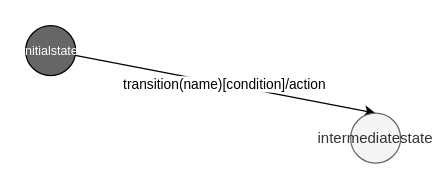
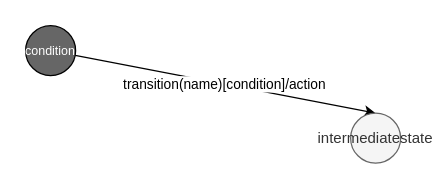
node "initialstate": label "initialstate" -> "condition"
